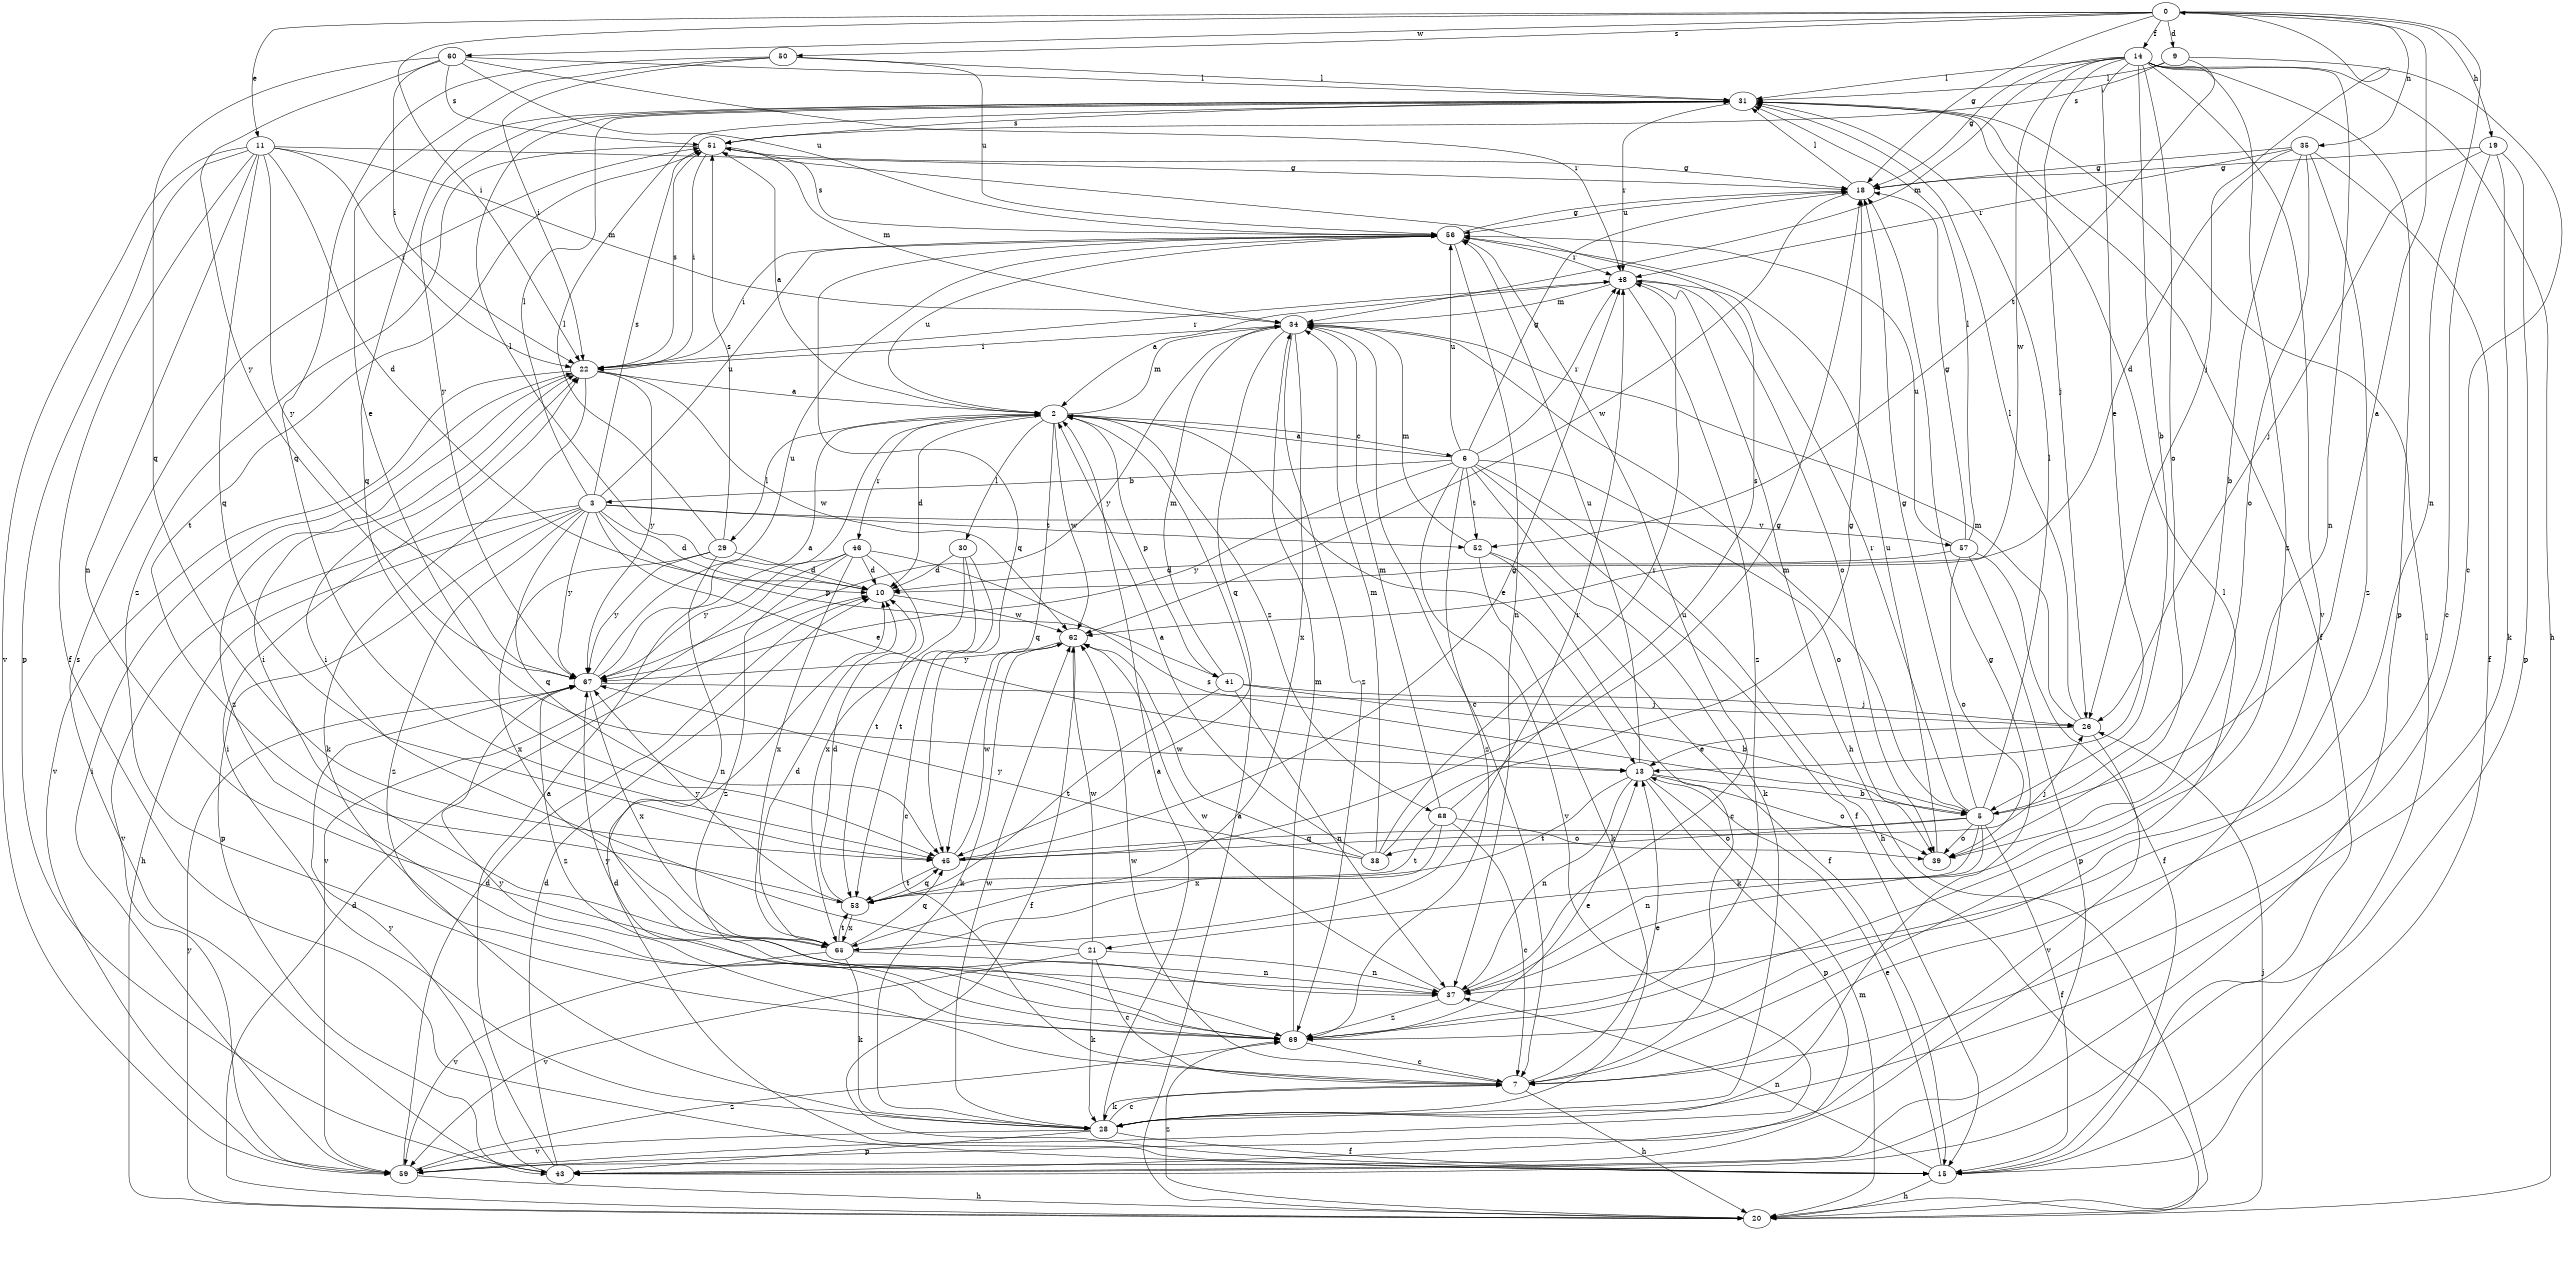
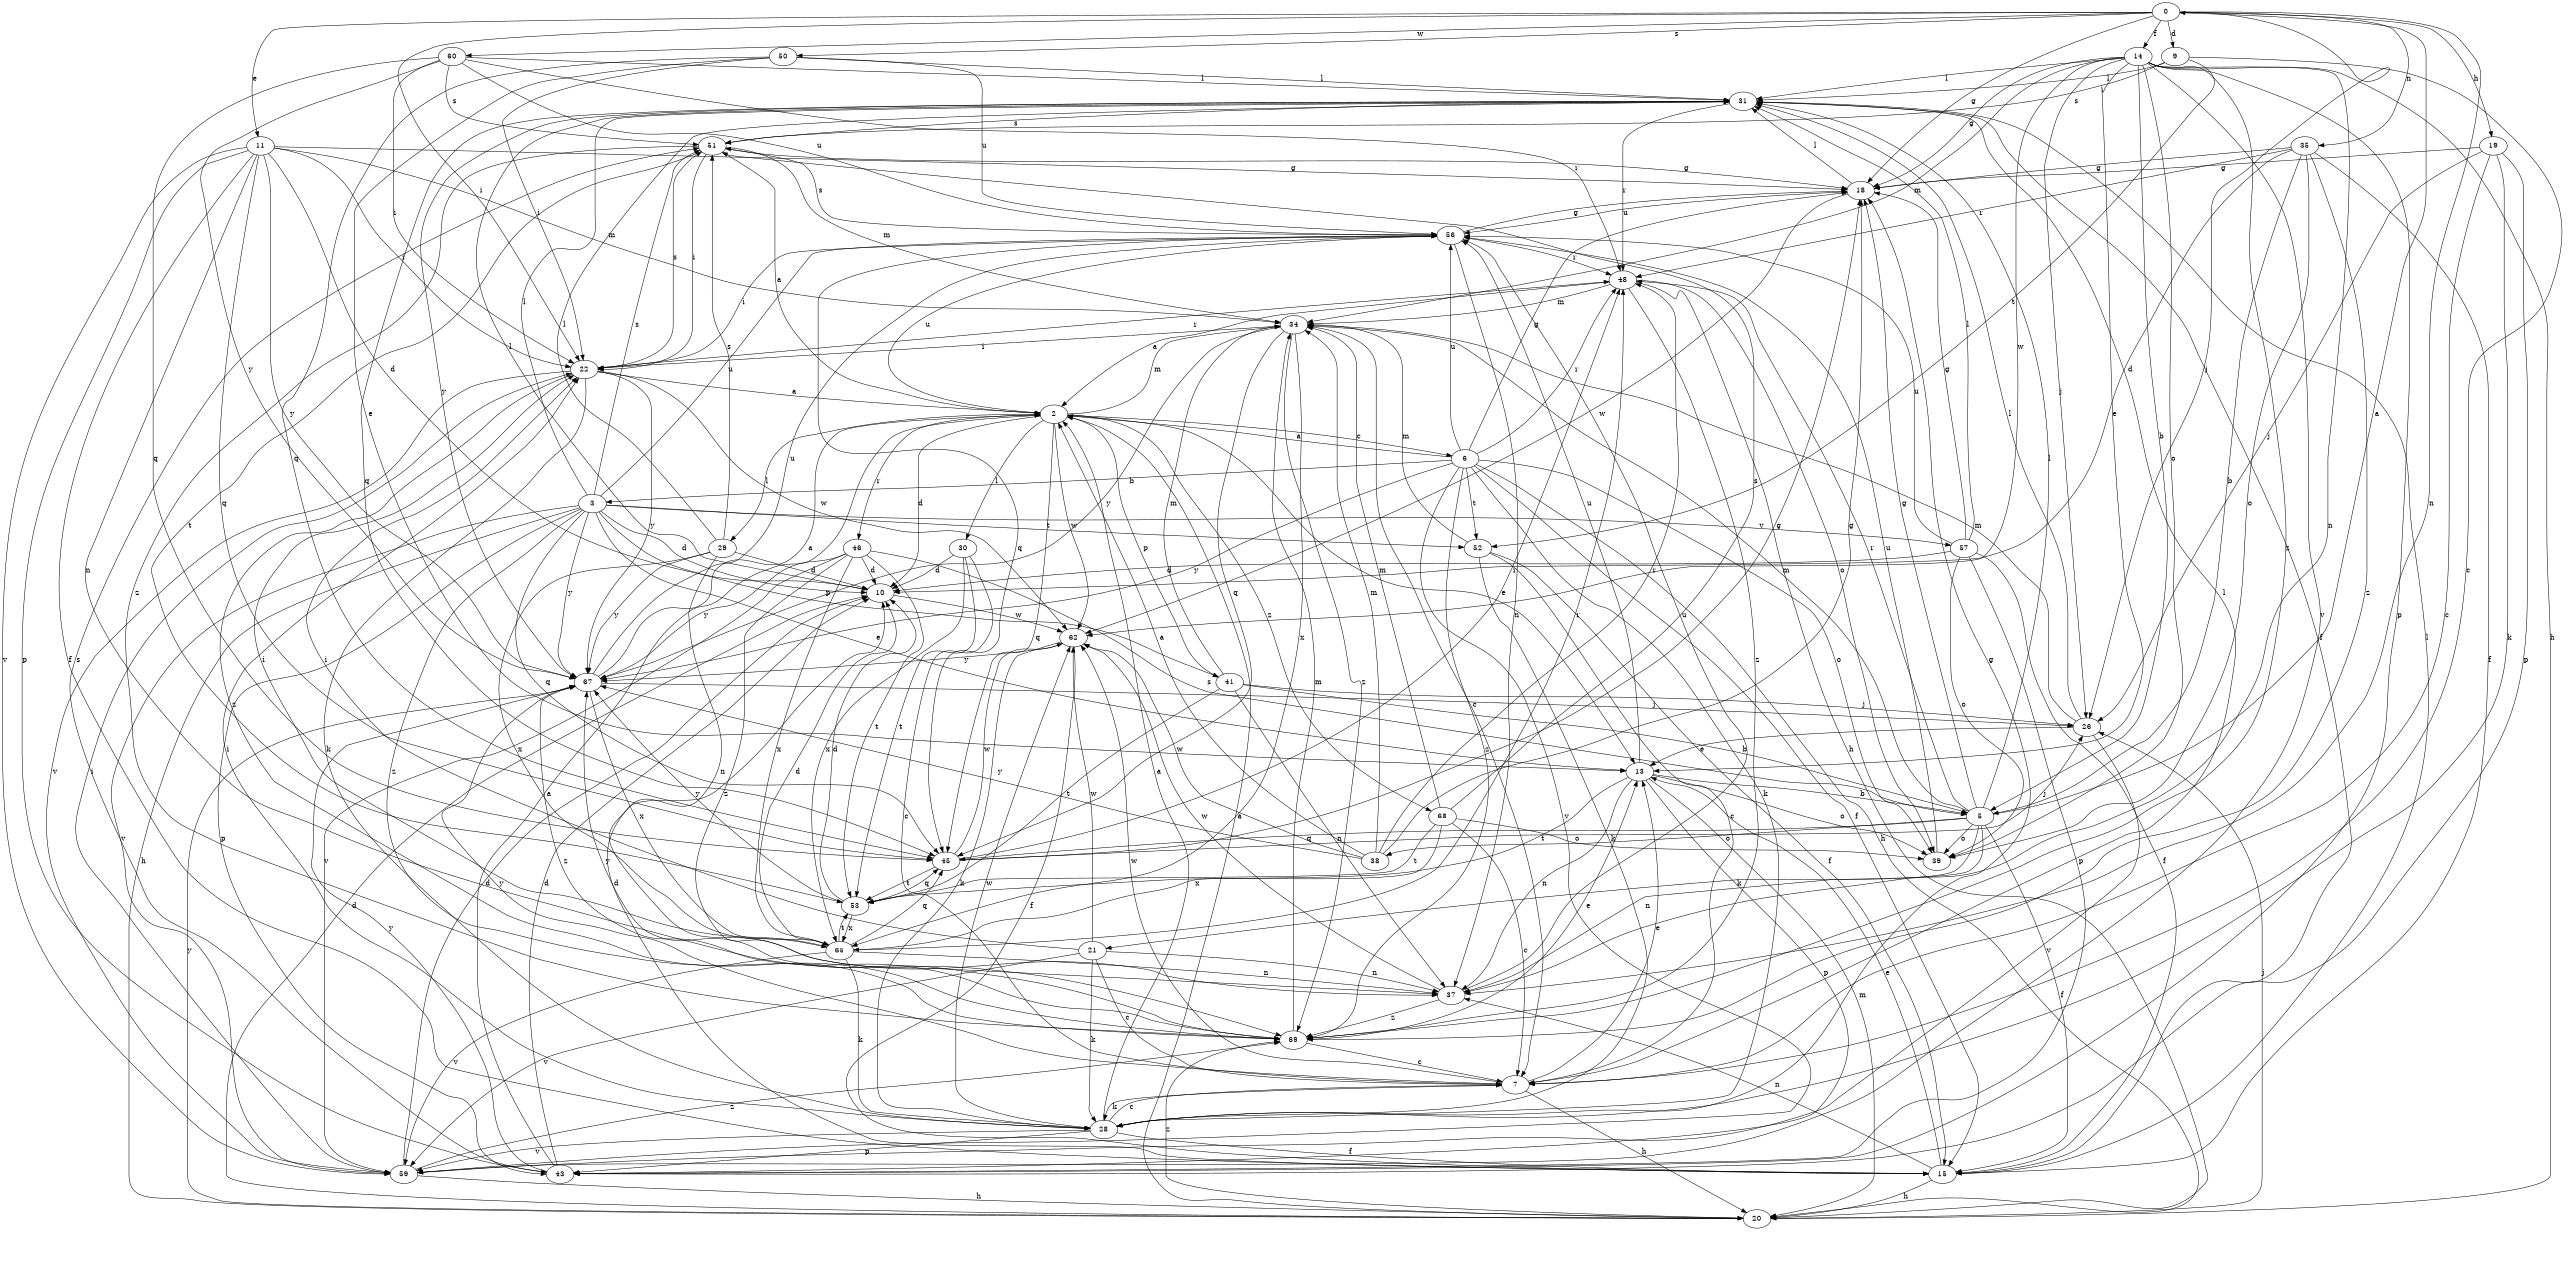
edge "45" -> "48": label "g" -> "r"
